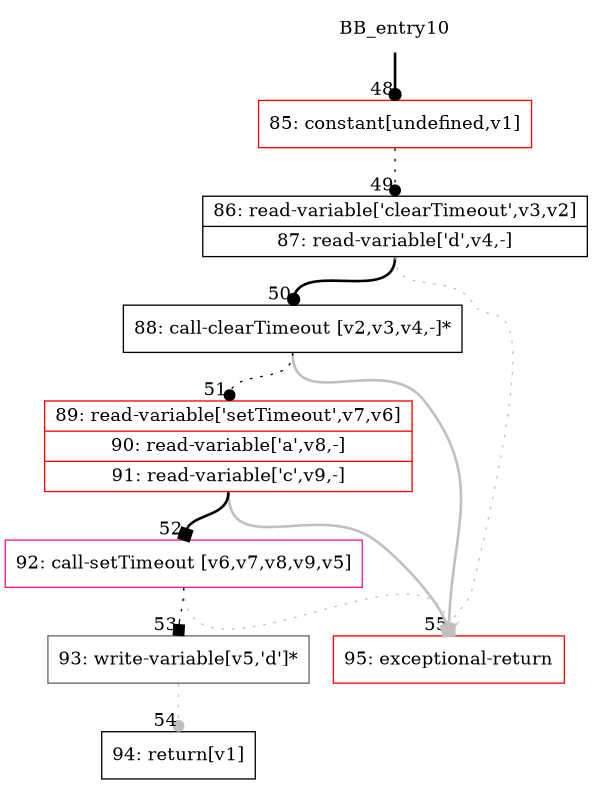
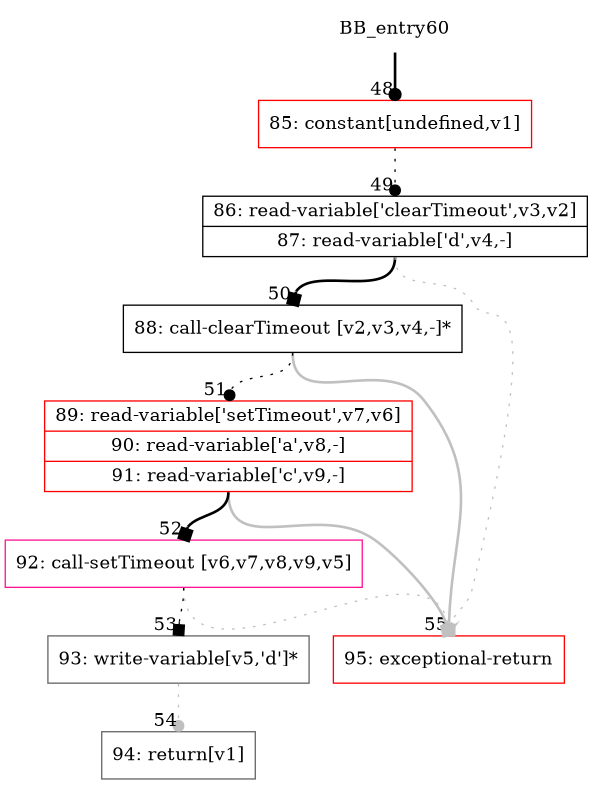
node "BB_entry10": label "BB_entry10" -> "BB_entry60"
edge "86: read-variable['clearTimeout',v3,v2]" -> "88: call-clearTimeout [v2,v3,v4,-]*": arrowhead dot -> box
node "94: return[v1]": color black -> gray40
